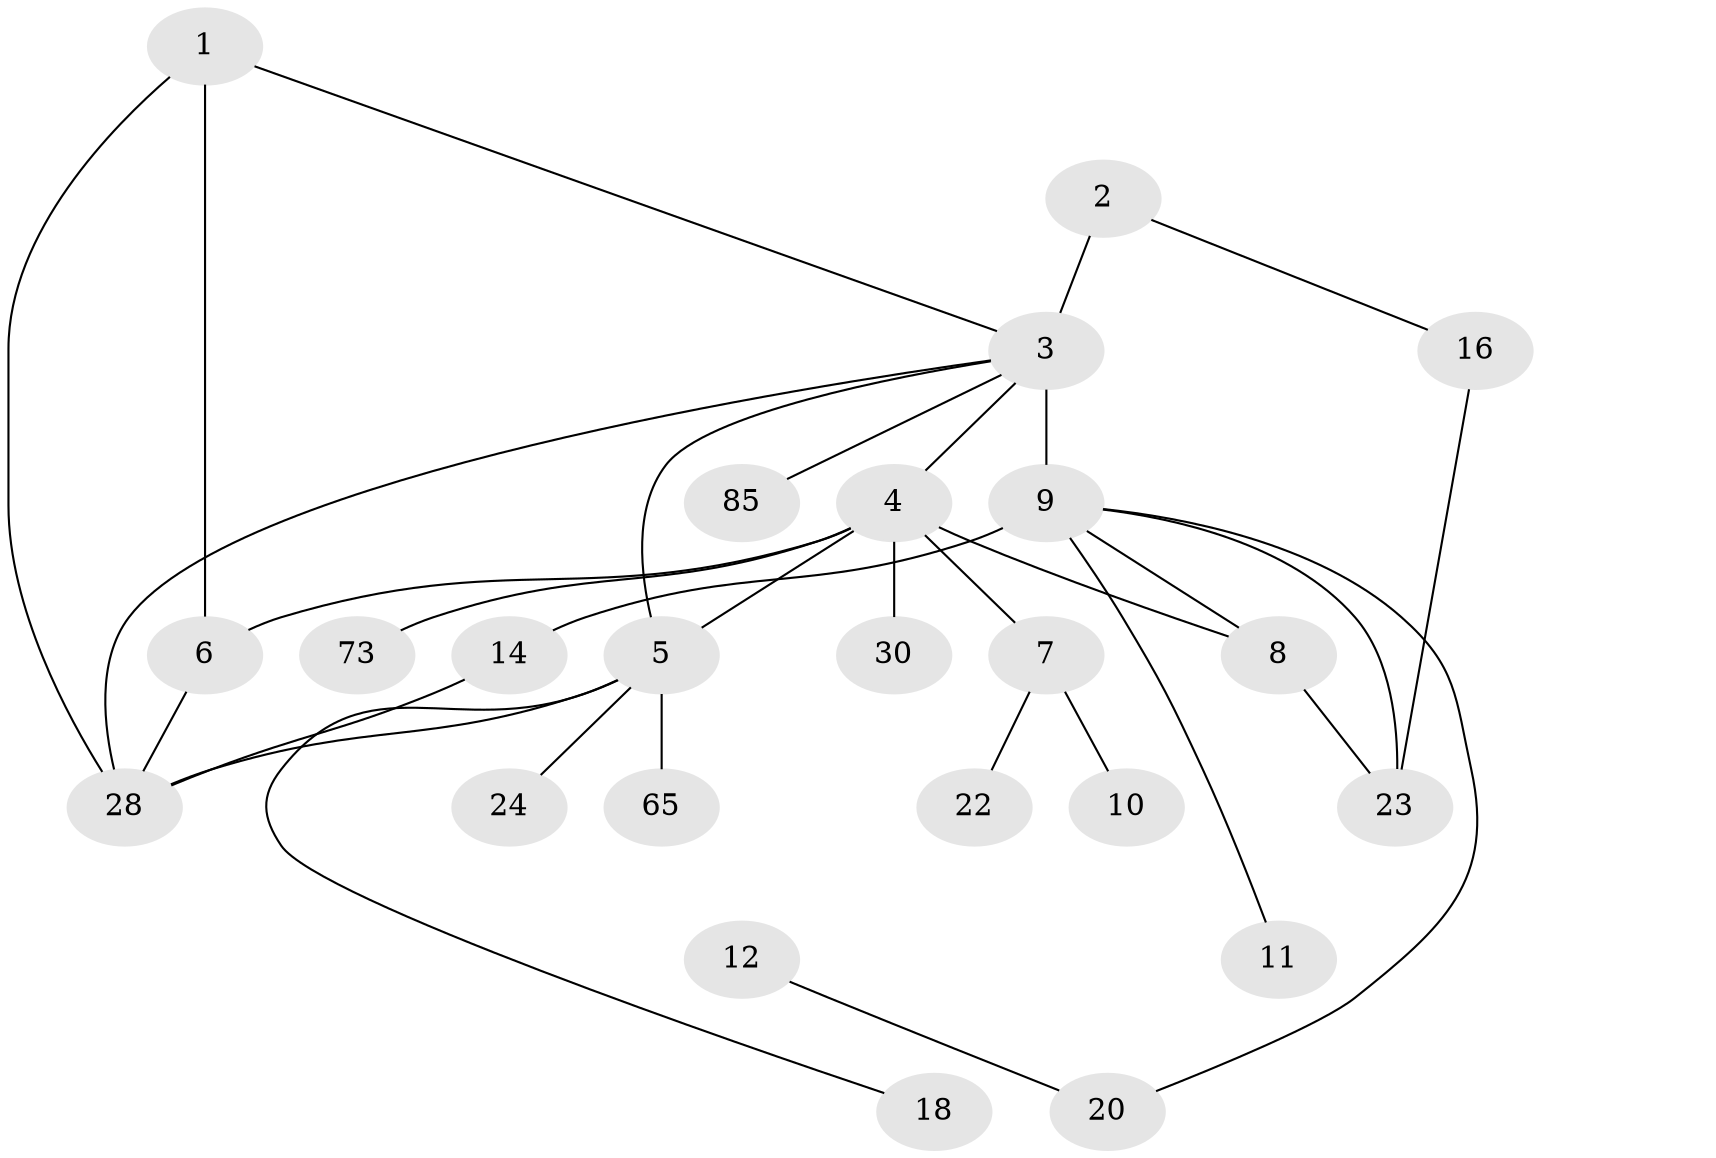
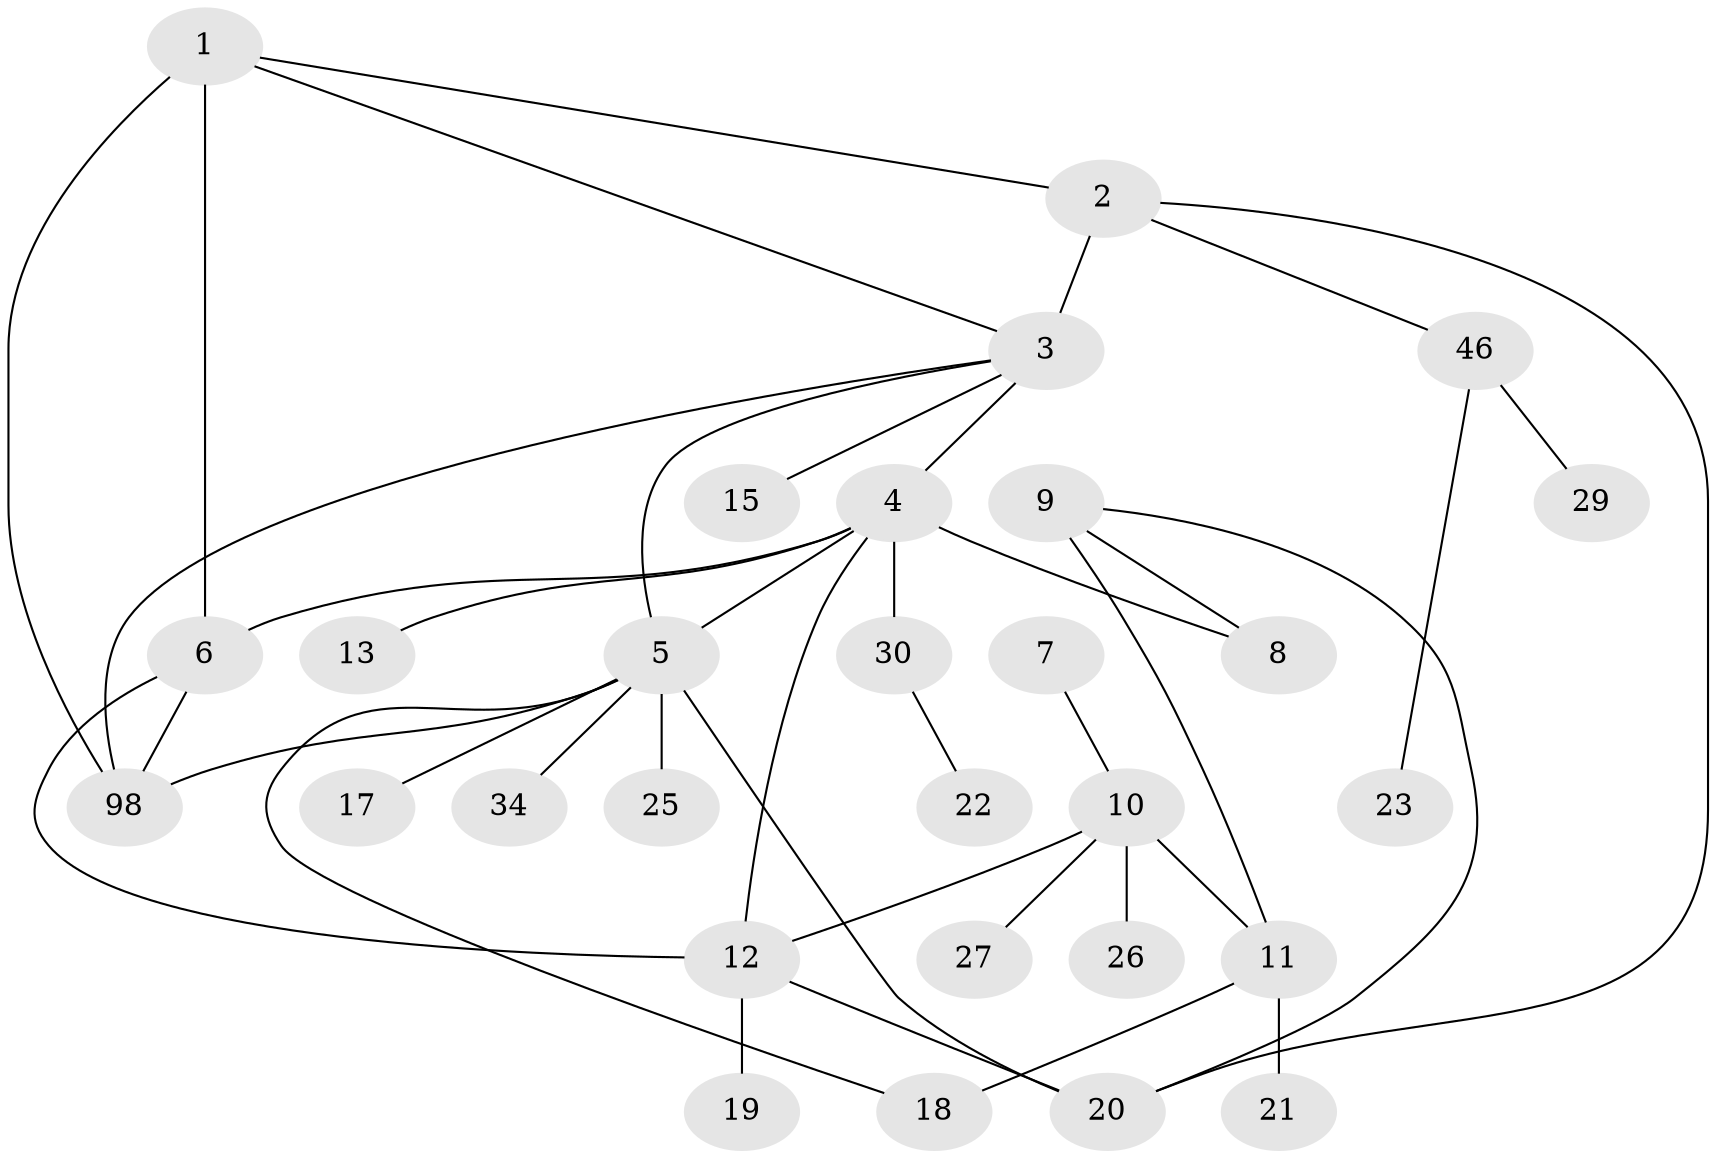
edge "1" -- "2": added
node "16": label "16" -> "46"
edge "3" -- "9": removed
node "85": label "85" -> "15"
node "29": added
edge "4" -- "7": now "4" -- "12"
edge "9" -- "23": removed
node "73": label "73" -> "13"
node "14": removed
edge "2" -- "20": added
edge "7" -- "22": now "30" -- "22"
edge "8" -- "23": removed
node "28": label "28" -> "98"
node "17": added
node "24": label "24" -> "34"
node "65": label "65" -> "25"
edge "10" -- "11": added
edge "10" -- "12": added
edge "5" -- "20": added
edge "6" -- "12": added
node "27": added
node "26": added
edge "11" -- "18": added
node "19": added
node "21": added
